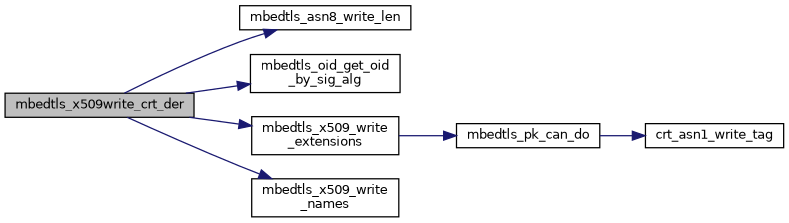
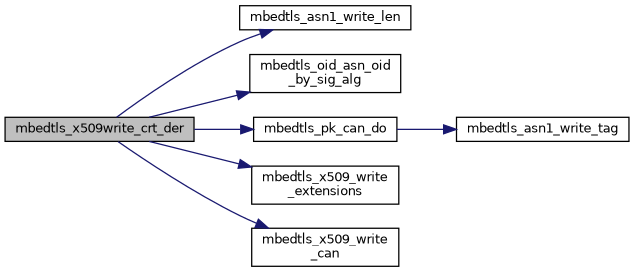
node "mbedtls_asn8_write_len": label "mbedtls_asn8_write_len" -> "mbedtls_asn1_write_len"
node "mbedtls_oid_get_oid _by_sig_alg": label "mbedtls_oid_get_oid _by_sig_alg" -> "mbedtls_oid_asn_oid _by_sig_alg"
edge "mbedtls_x509_write _extensions" -> "mbedtls_pk_can_do": now "mbedtls_x509write_crt_der" -> "mbedtls_pk_can_do"
node "crt_asn1_write_tag": label "crt_asn1_write_tag" -> "mbedtls_asn1_write_tag"
node "mbedtls_x509_write _names": label "mbedtls_x509_write _names" -> "mbedtls_x509_write _can"
